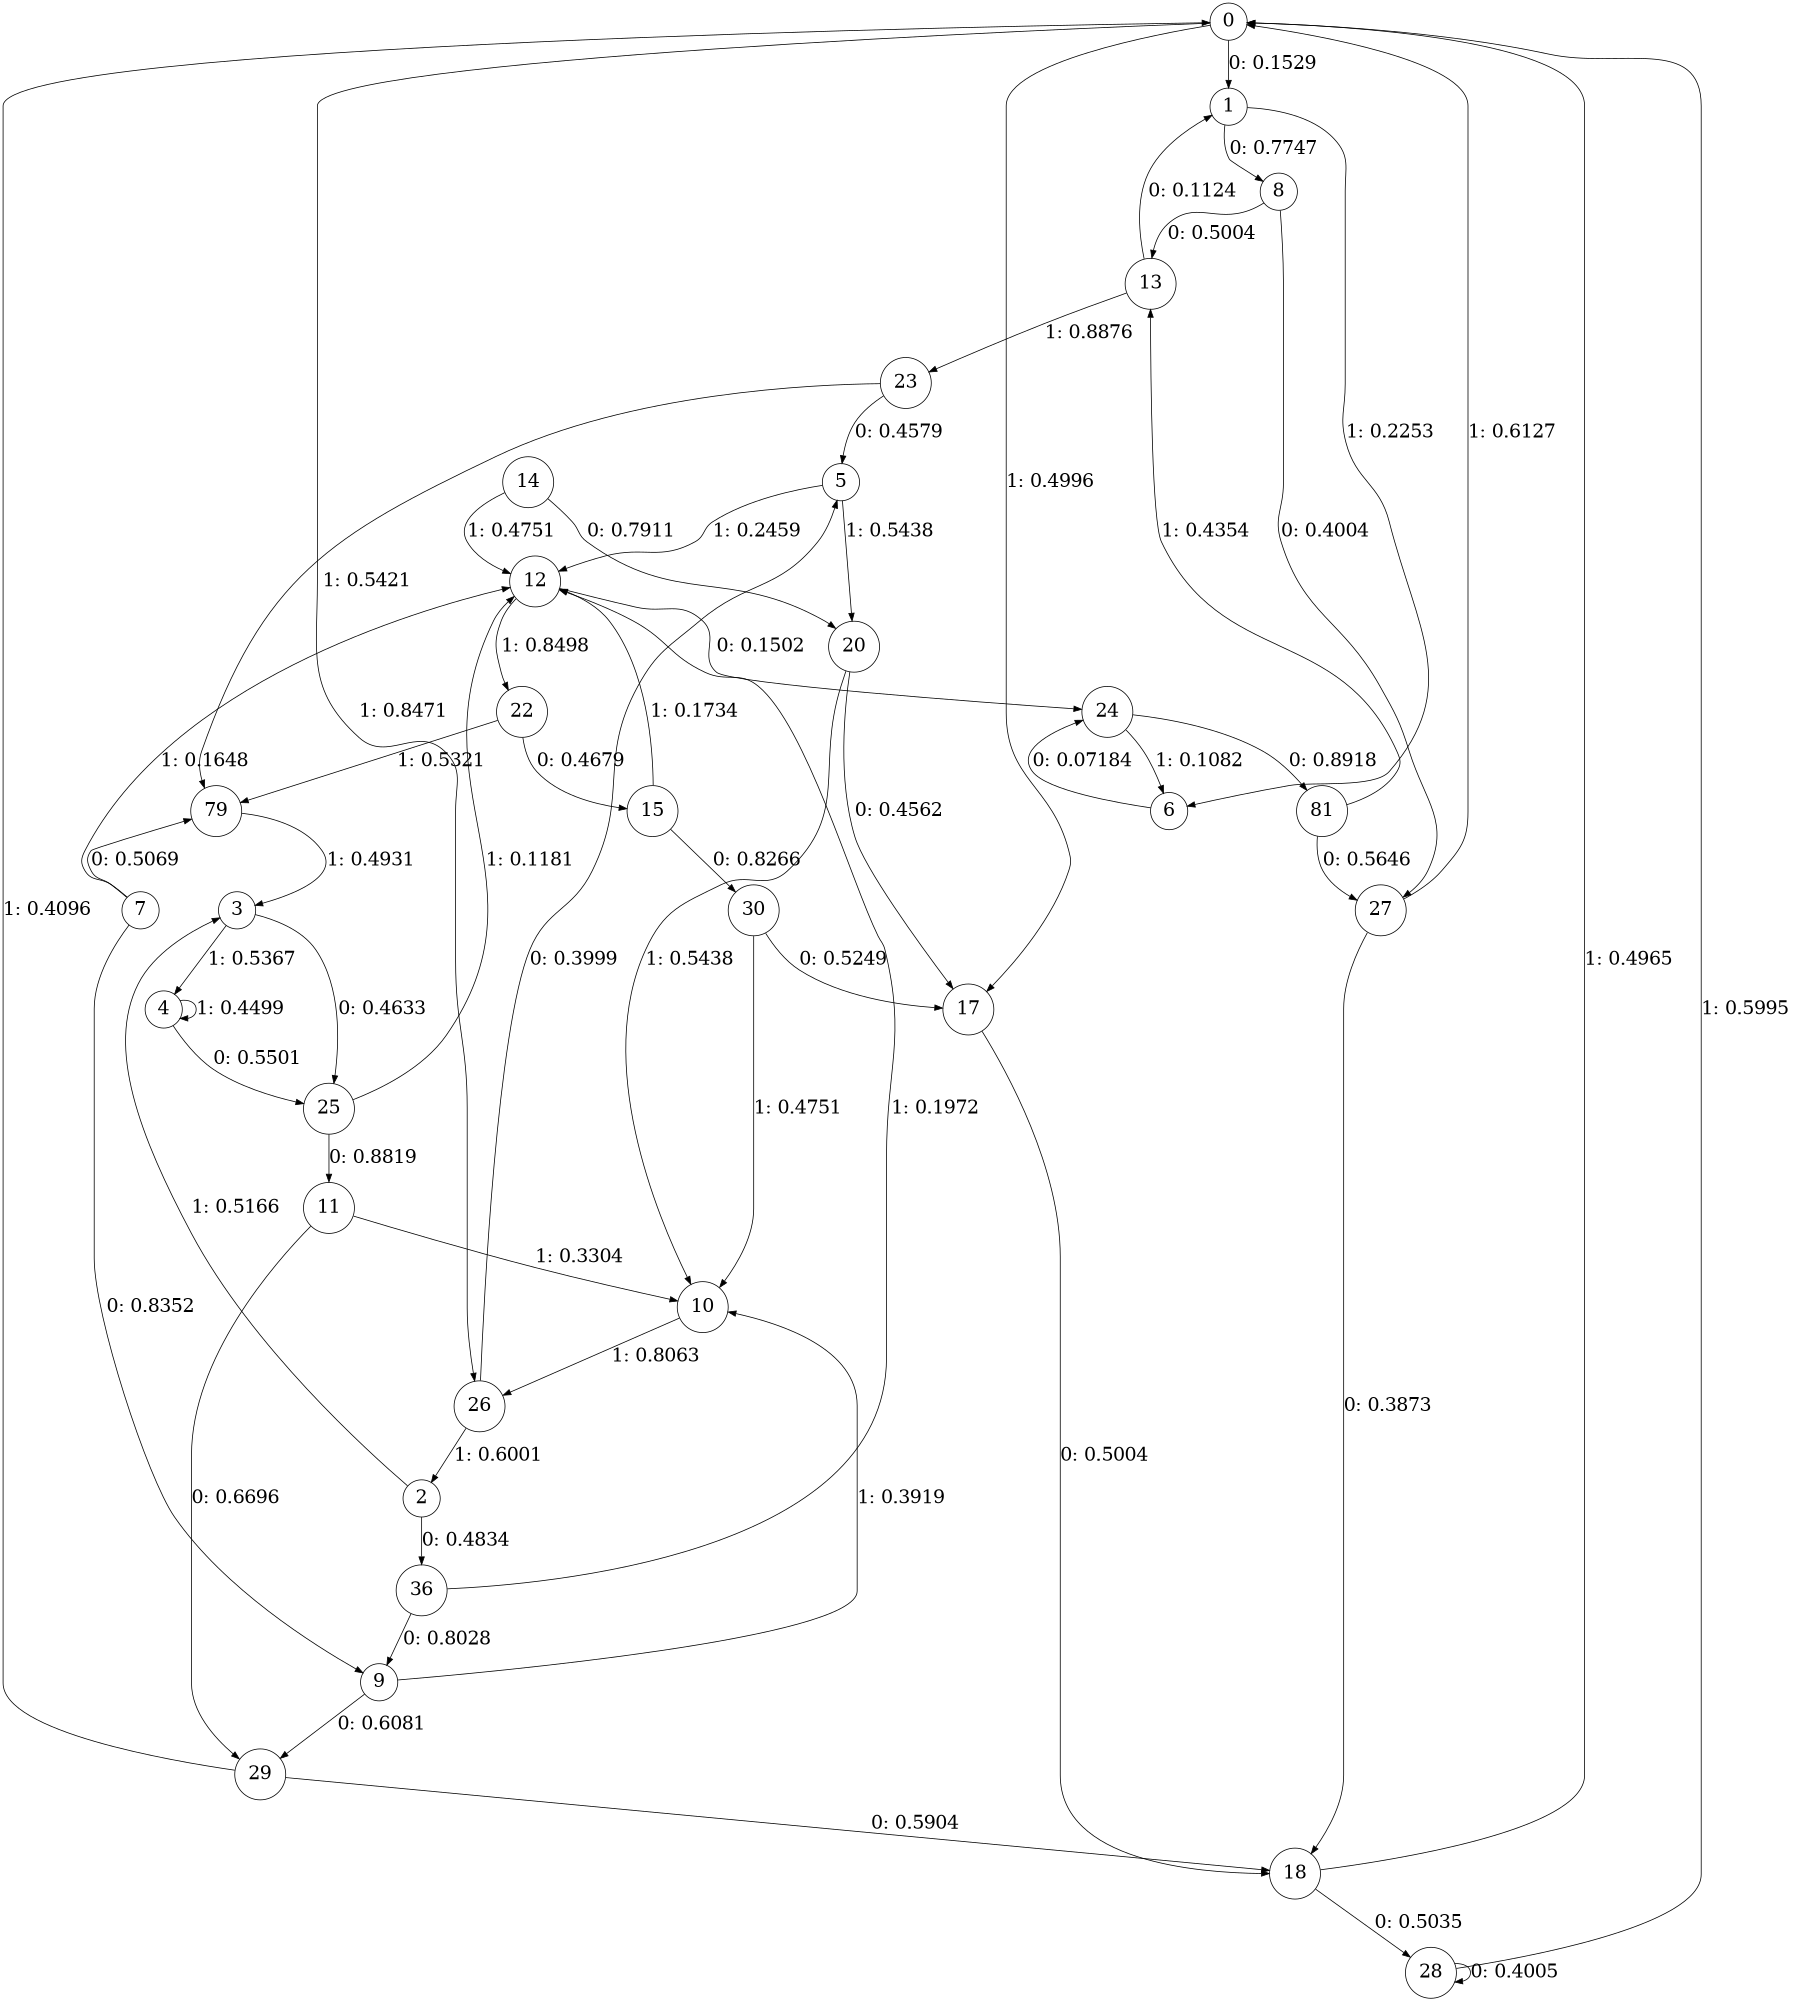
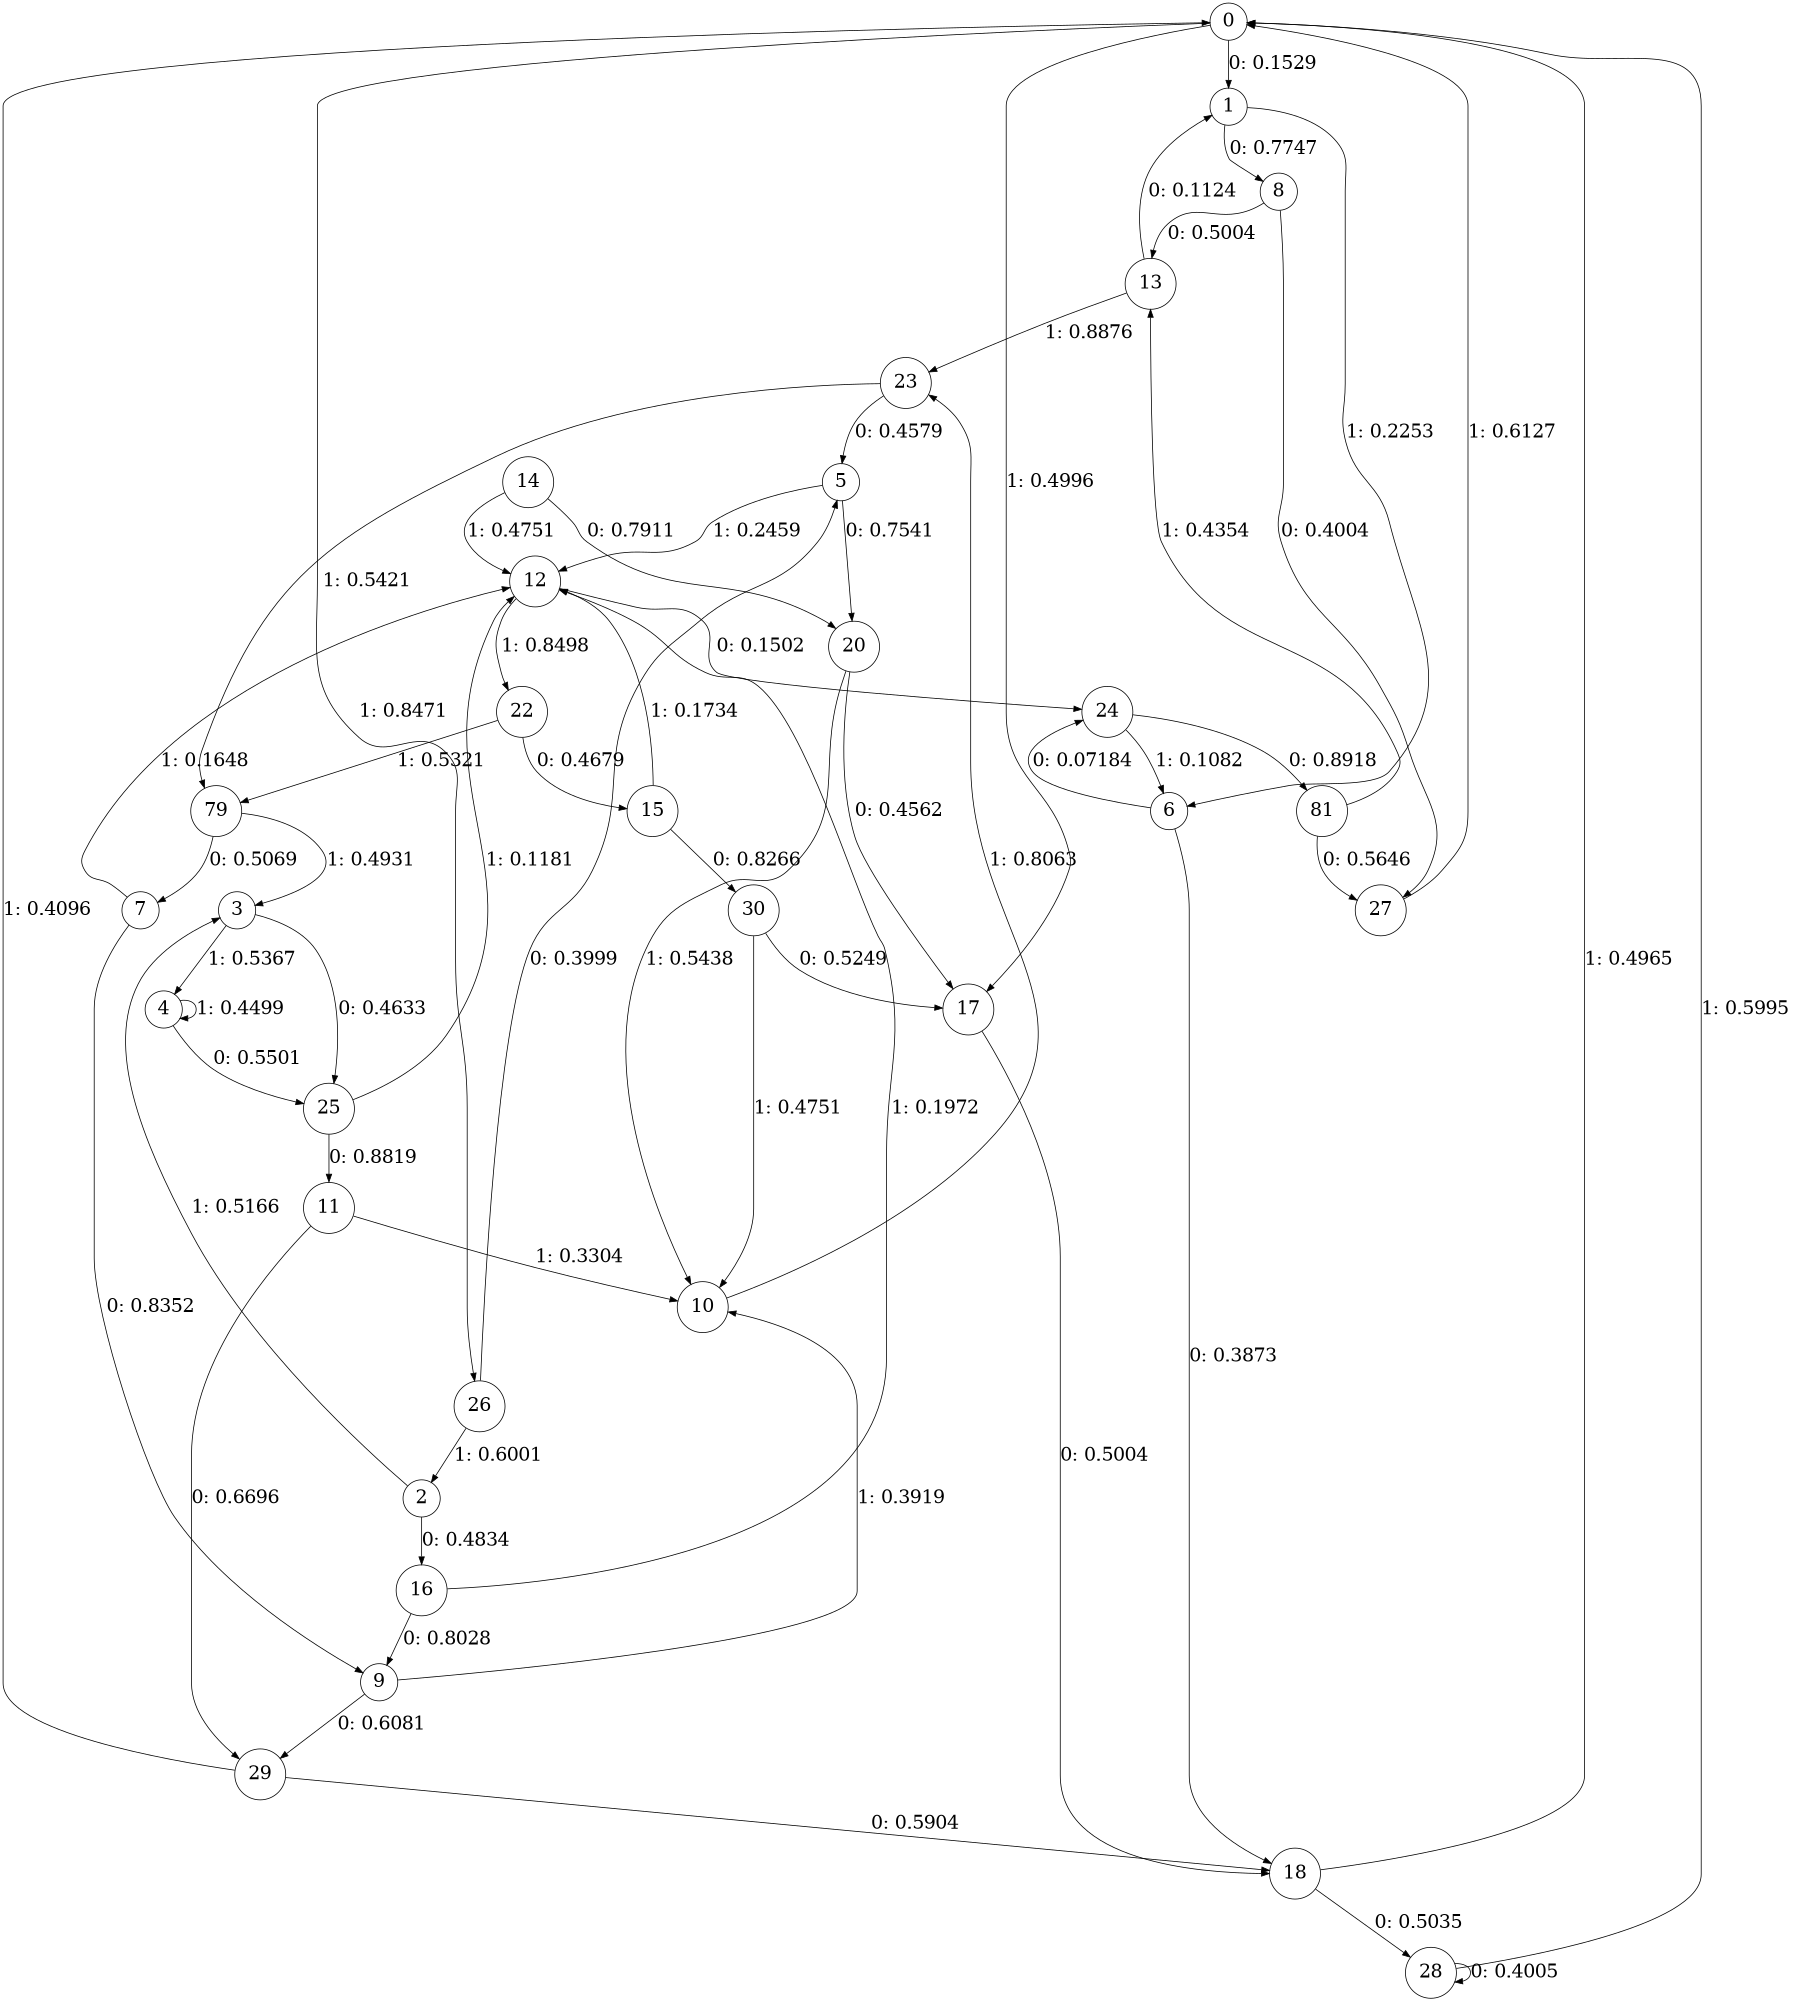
edge "5" -> "20": label "1: 0.5438   " -> "0: 0.7541   "
edge "7" -> "79": reversed
edge "10" -> "26": now "10" -> "23"
edge "27" -> "18": now "6" -> "18"
node "36": label "36" -> "16"
